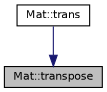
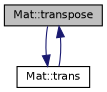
edge "Mat::transpose" -> "Mat::trans": added
